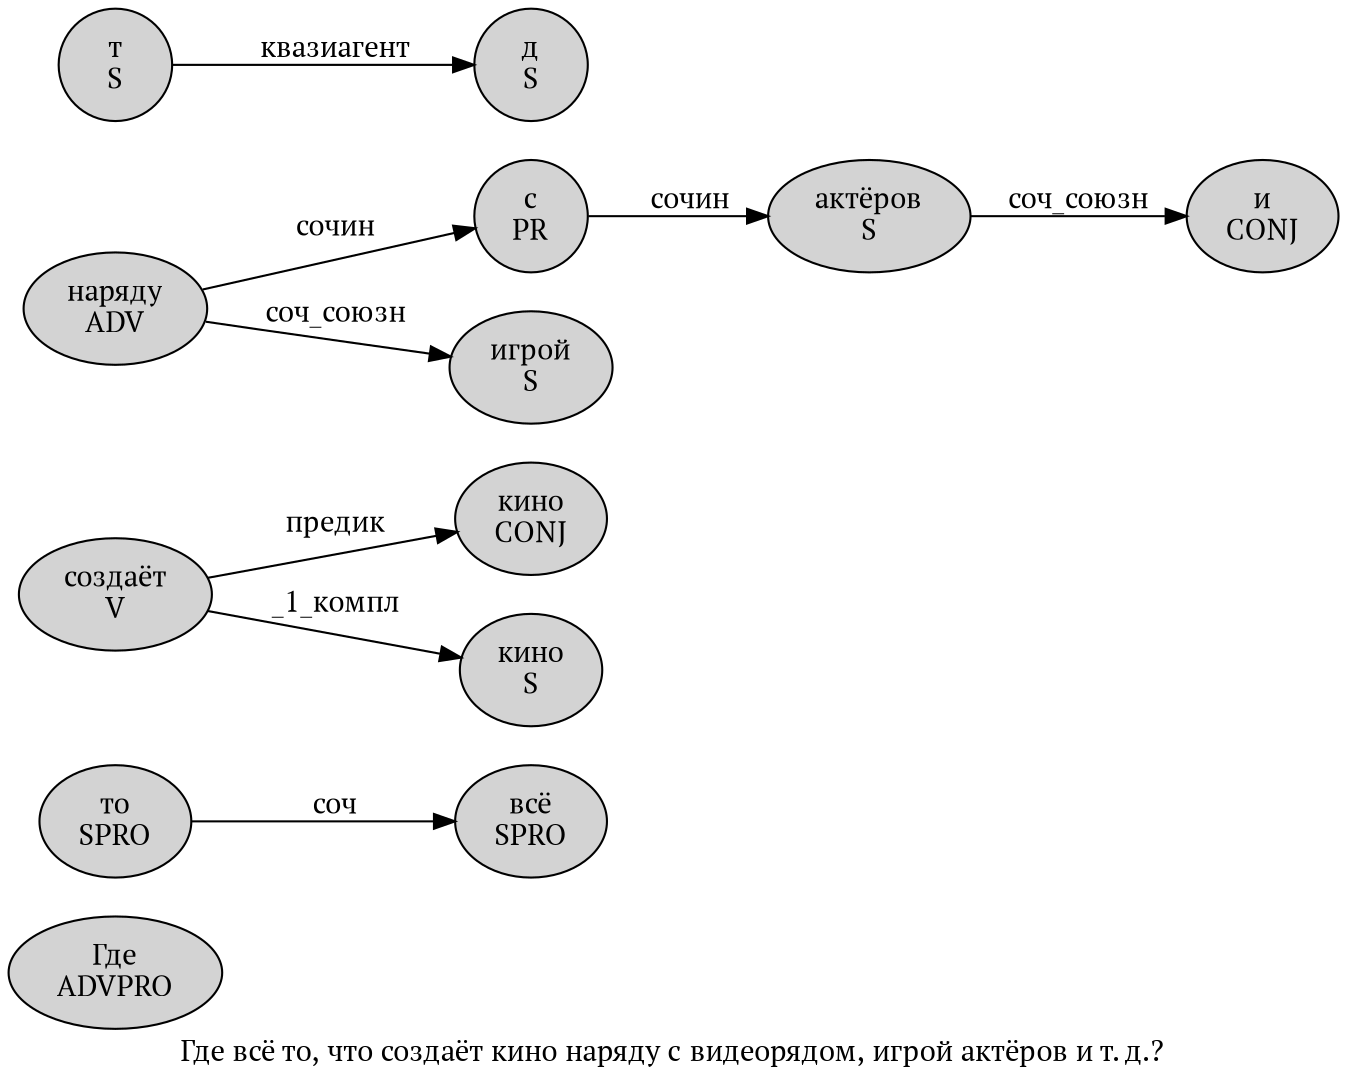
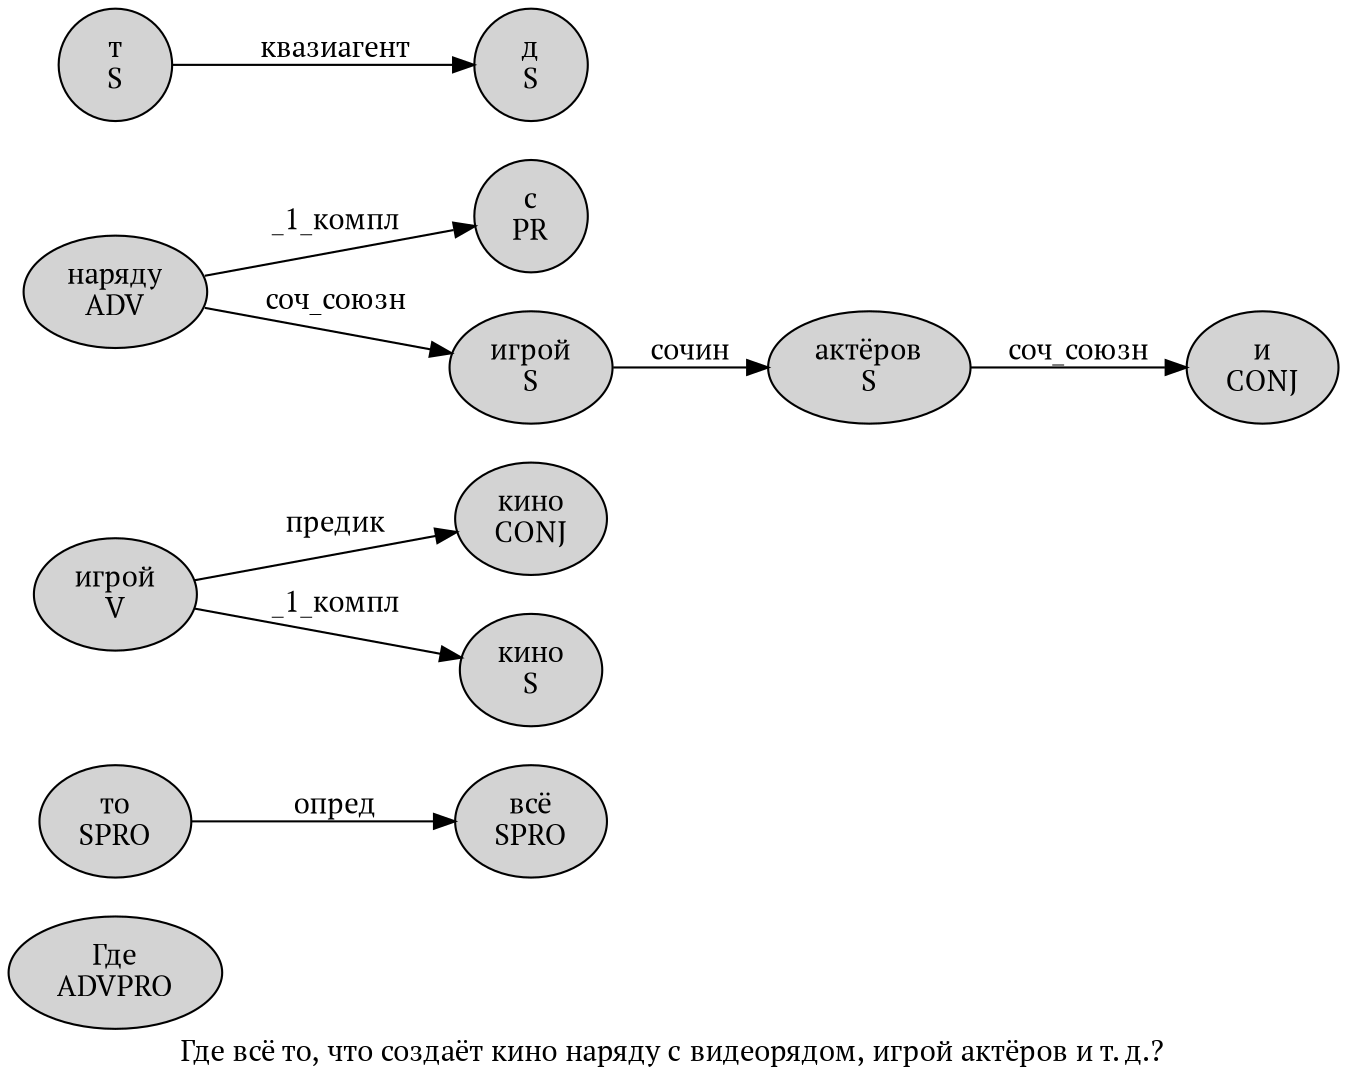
edge "с PR" -> "актёров S": now "игрой S" -> "актёров S"
edge "наряду ADV" -> "с PR": label "сочин" -> "_1_компл"
node "создаёт V": label "создаёт V" -> "игрой V"
edge "то SPRO" -> "всё SPRO": label "соч" -> "опред"
